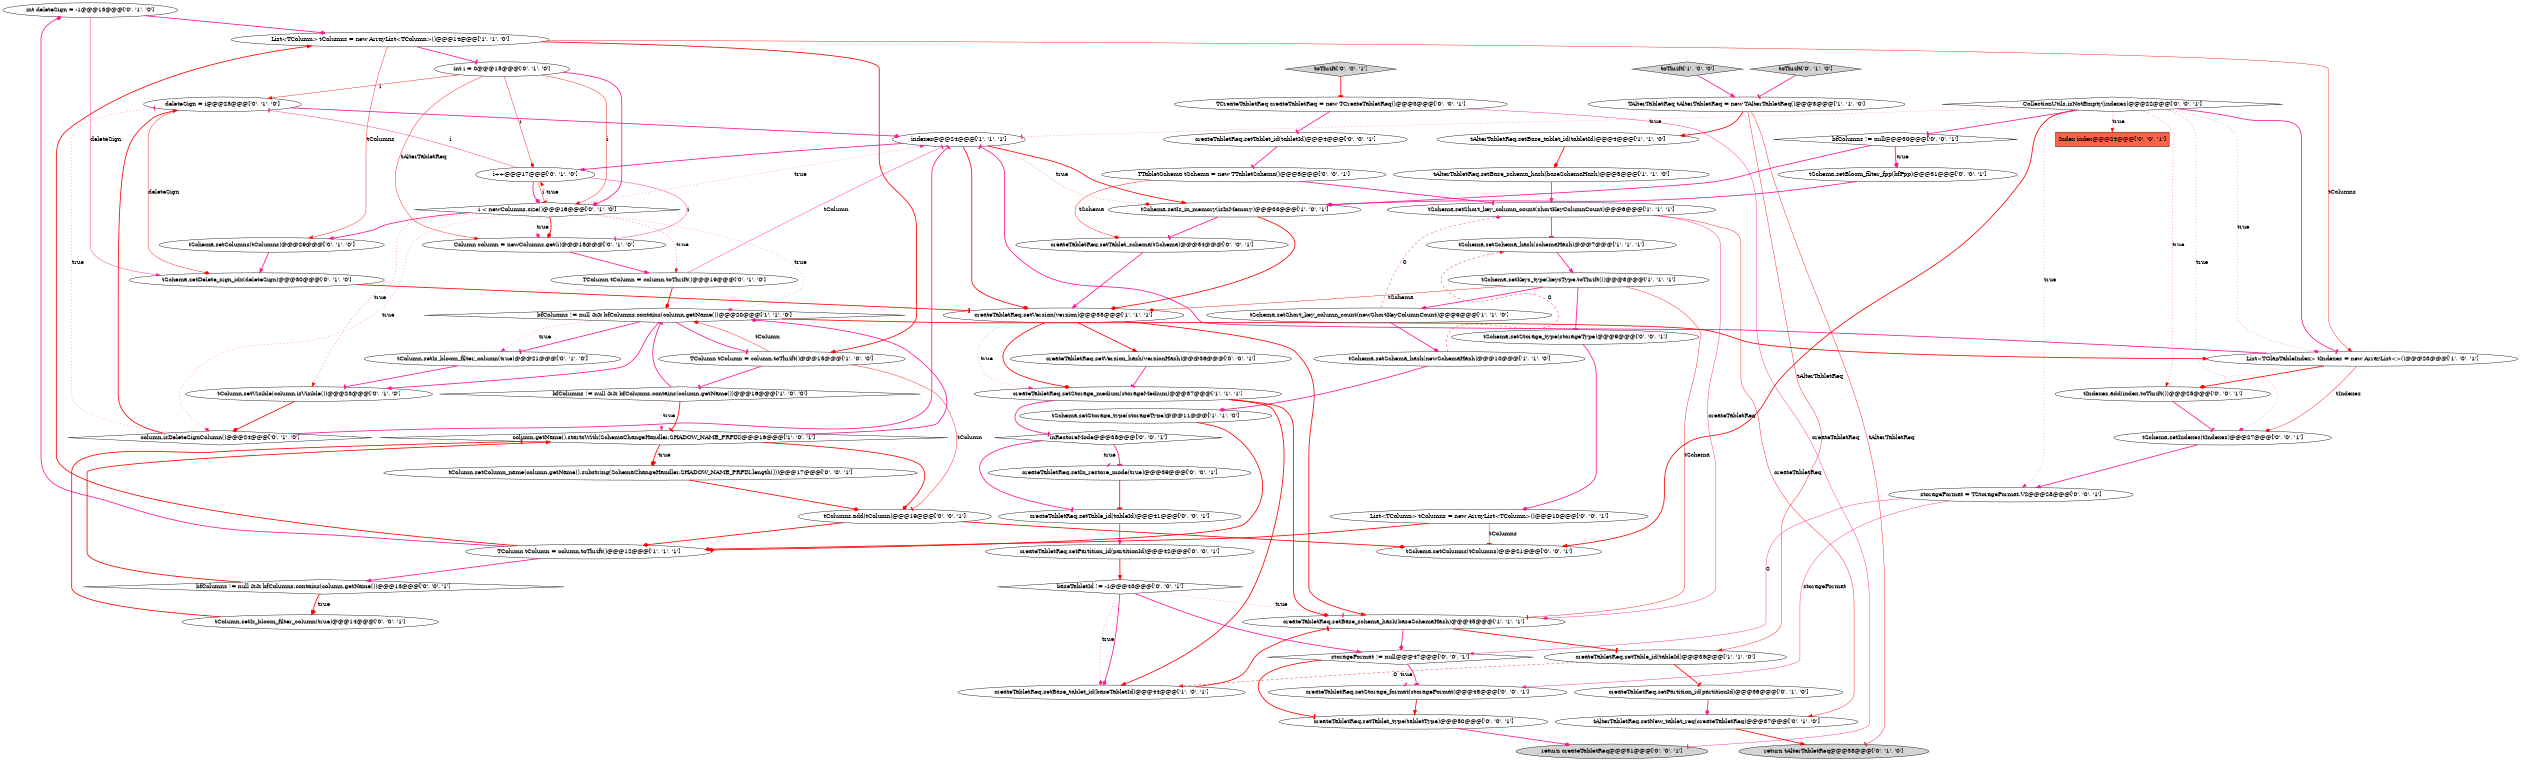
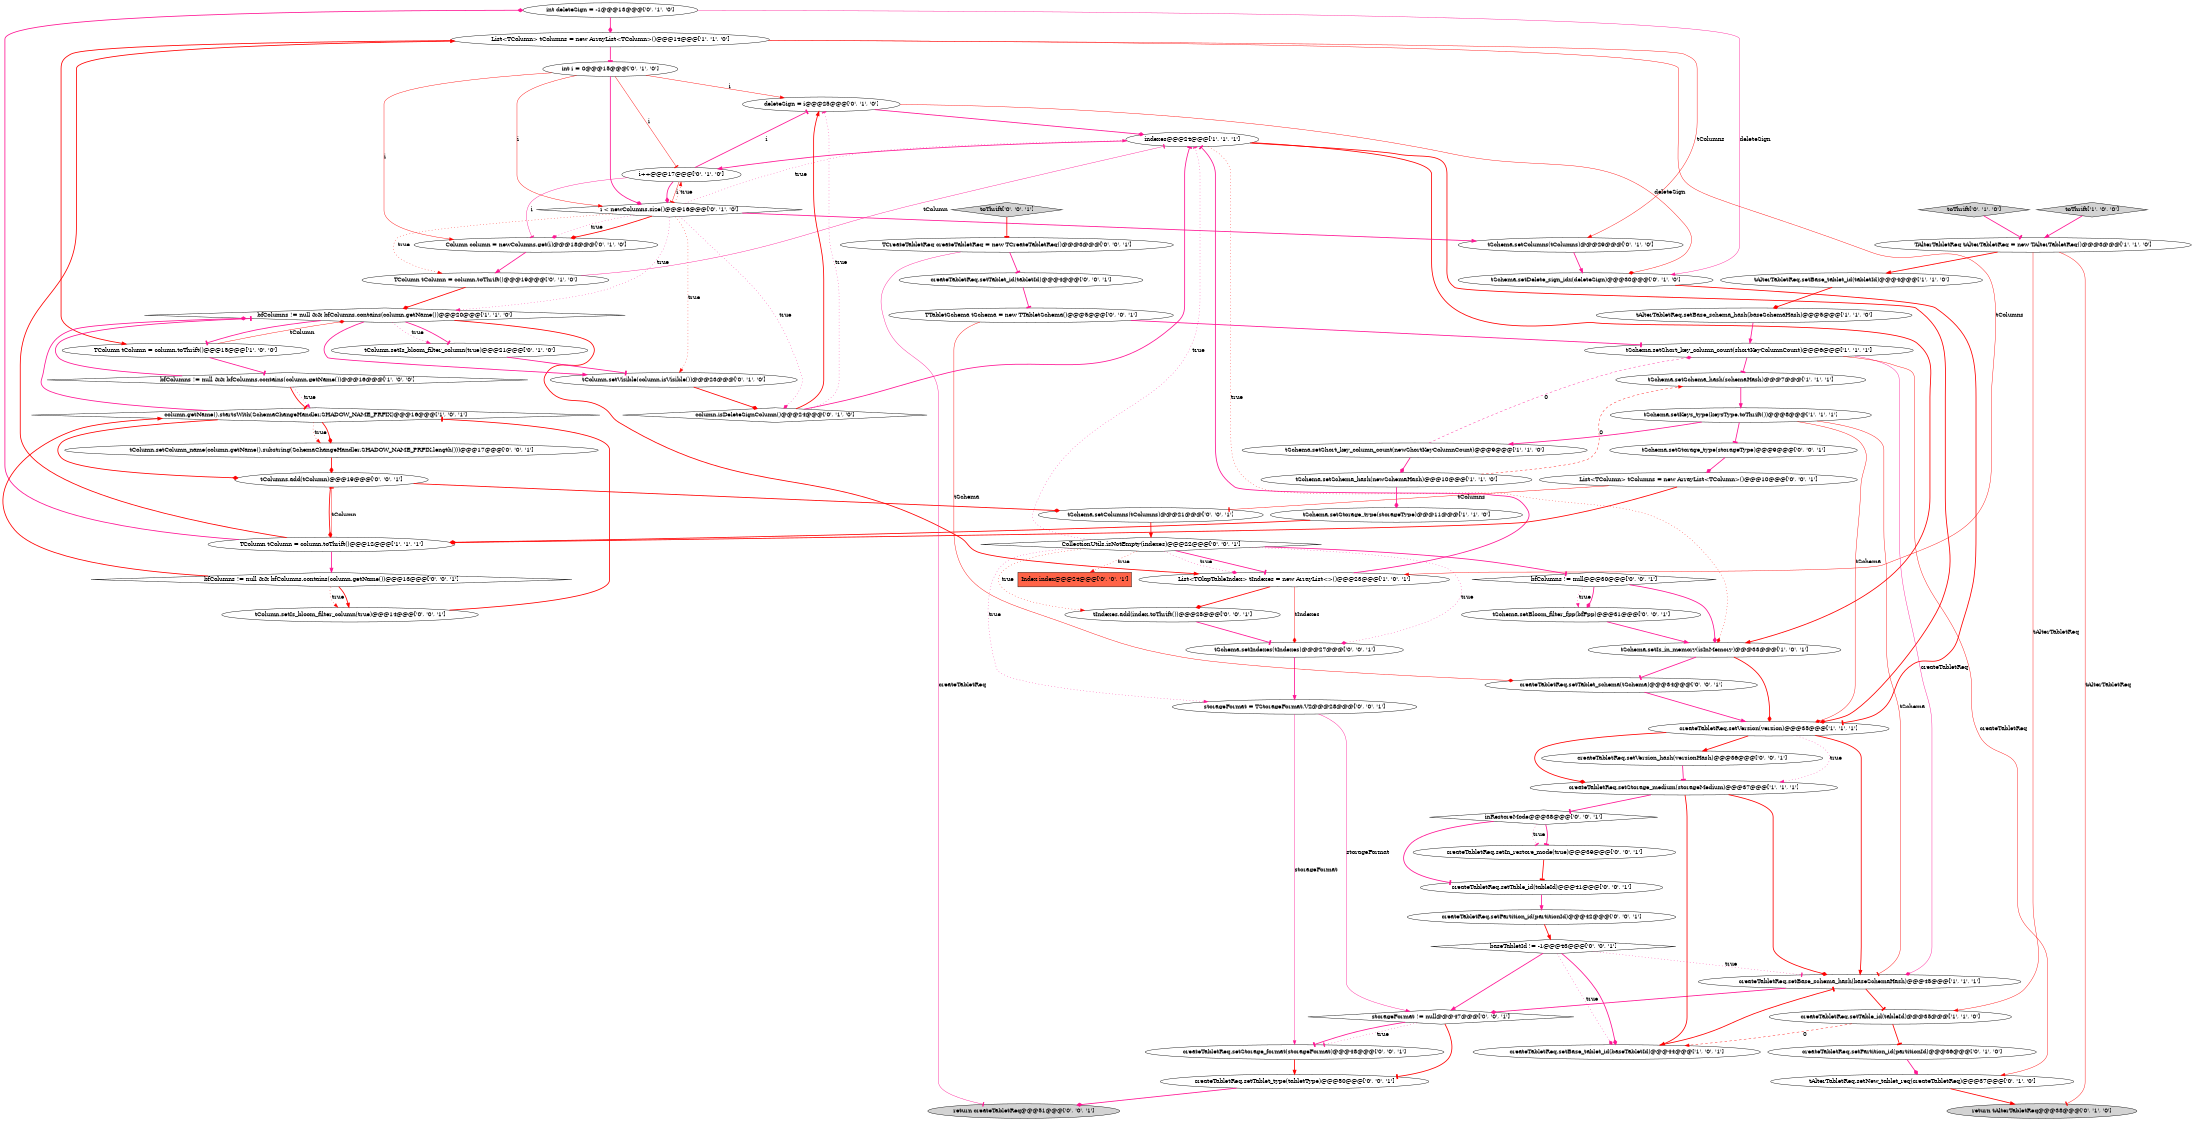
edge "int i = 0@@@15@@@['0', '1', '0']" -> "i++@@@17@@@['0', '1', '0']": arrowhead diamond -> tee
edge "i++@@@17@@@['0', '1', '0']" -> "deleteSign = i@@@25@@@['0', '1', '0']": style solid -> bold
edge "int i = 0@@@15@@@['0', '1', '0']" -> "Column column = newColumns.get(i)@@@18@@@['0', '1', '0']": label "tAlterTabletReq" -> "i"
edge "CollectionUtils.isNotEmpty(indexes)@@@22@@@['0', '0', '1']" -> "tSchema.setColumns(tColumns)@@@21@@@['0', '0', '1']": reversed
edge "TColumn tColumn = column.toThrift()@@@15@@@['1', '0', '0']" -> "tColumns.add(tColumn)@@@19@@@['0', '0', '1']": now "TColumn tColumn = column.toThrift()@@@12@@@['1', '1', '1']" -> "tColumns.add(tColumn)@@@19@@@['0', '0', '1']"
edge "storageFormat = TStorageFormat.V2@@@28@@@['0', '0', '1']" -> "storageFormat != null@@@47@@@['0', '0', '1']": label "0" -> "storageFormat"
